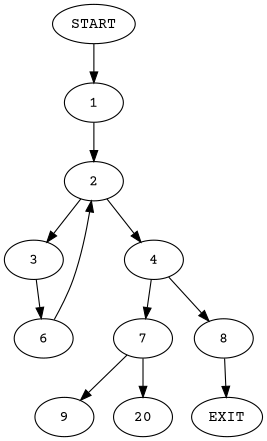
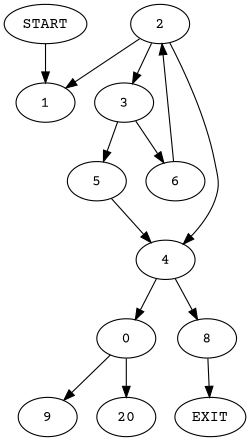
edge "1" -> "2": reversed
node "5": added
node "7": label "7" -> "0"
